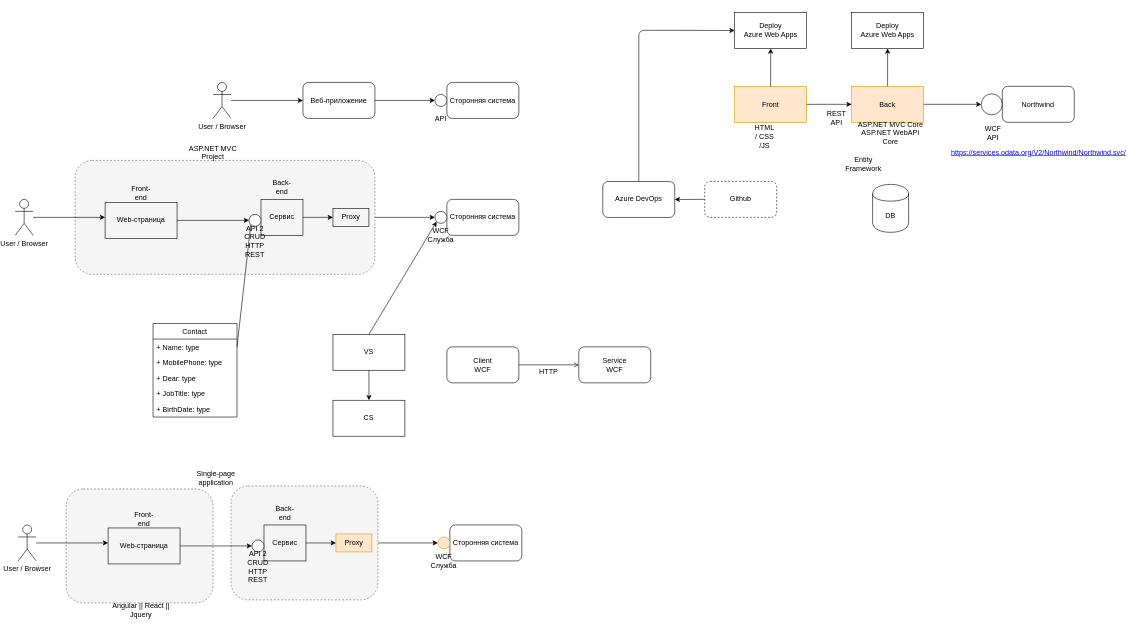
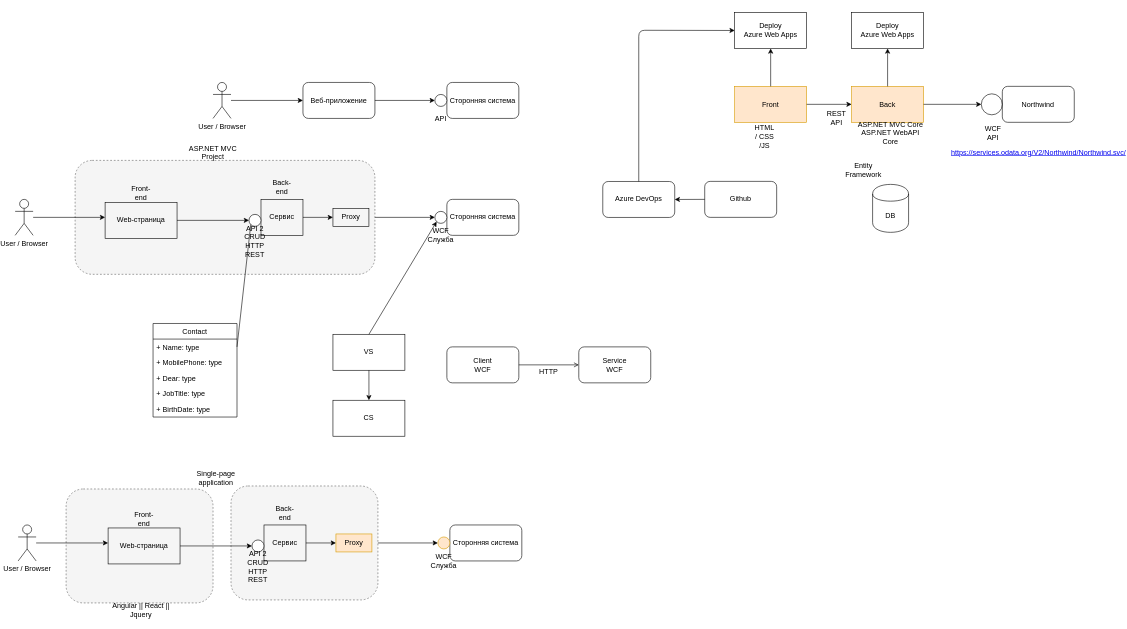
node "Entity Framework": moved (864, 165) -> (864, 171)
node "Github": style dashed -> solid
